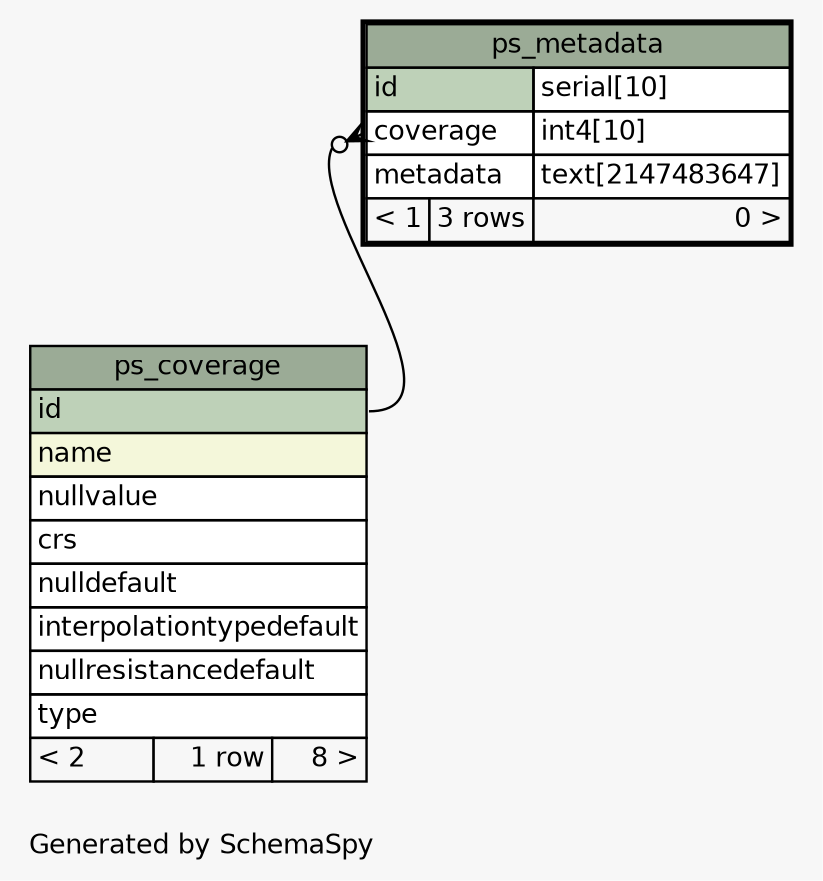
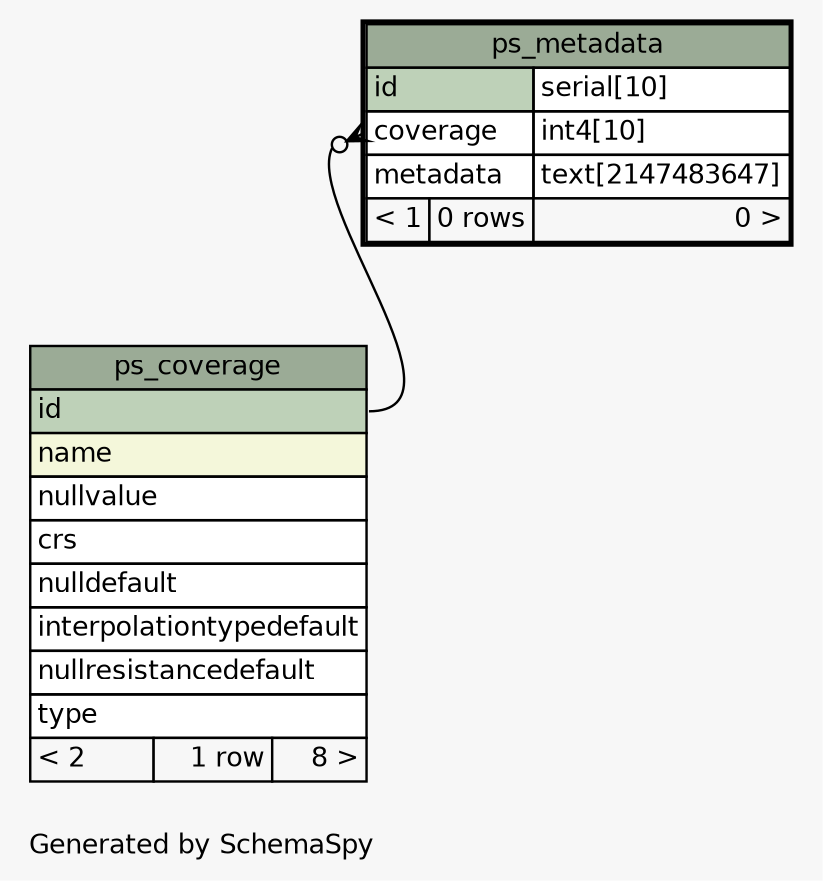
node "ps_metadata": text "3 rows" -> "0 rows"
